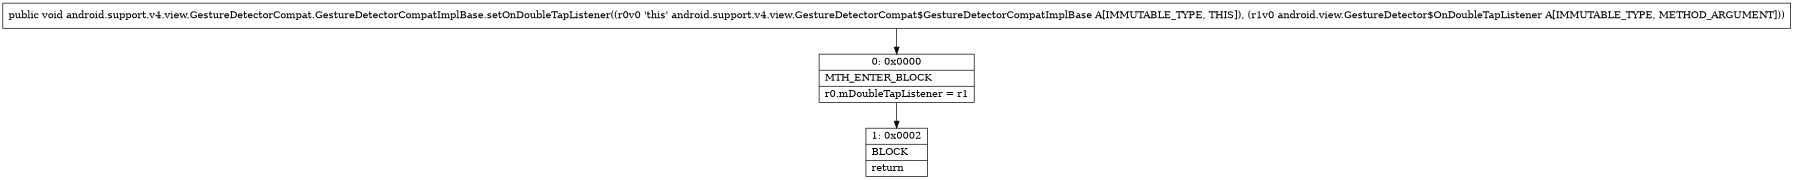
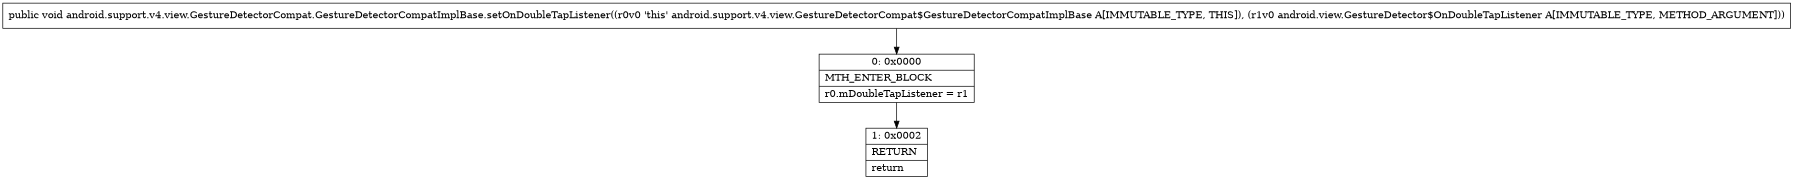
node "1: 0x0002": text "BLOCK" -> "RETURN"
